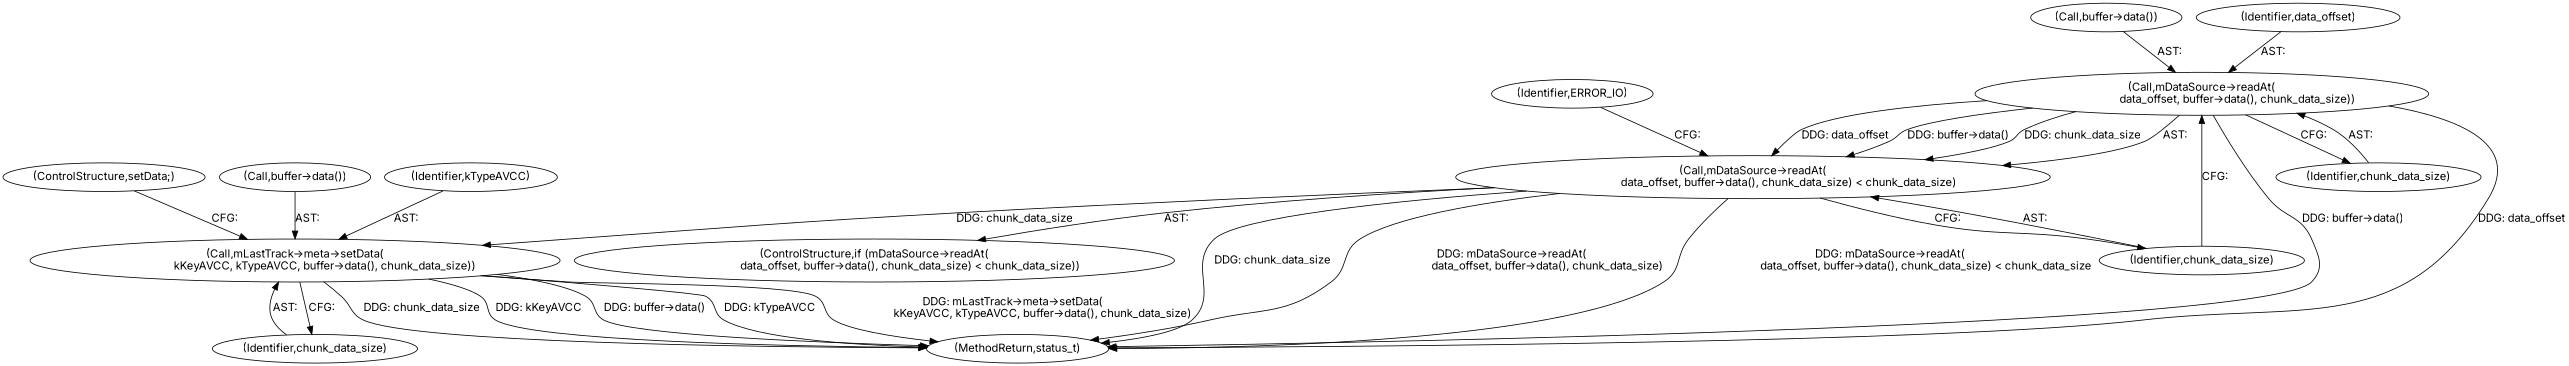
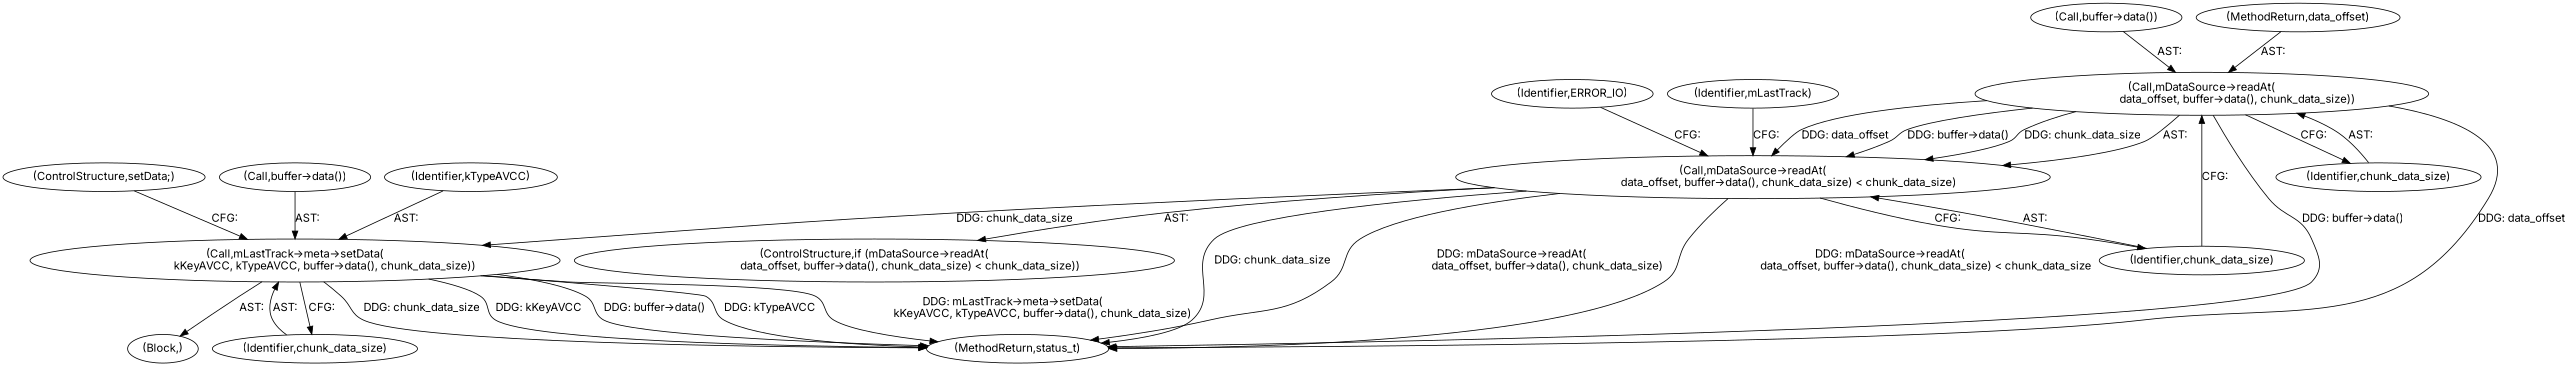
node "(Identifier,data_offset)": label "(Identifier,data_offset)" -> "(MethodReturn,data_offset)"
node "(Identifier,mLastTrack)": added
node "(Block,)": added
